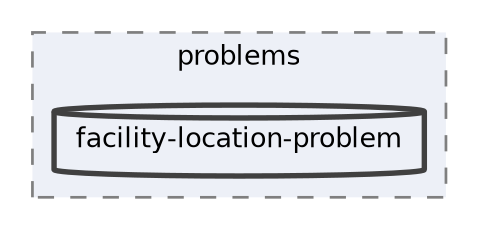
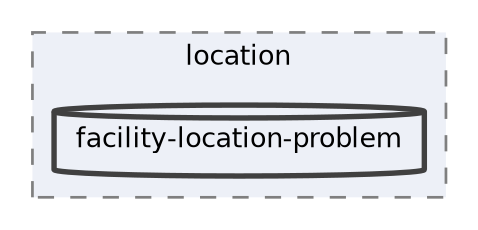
cluster "problems": label "problems" -> "location"
